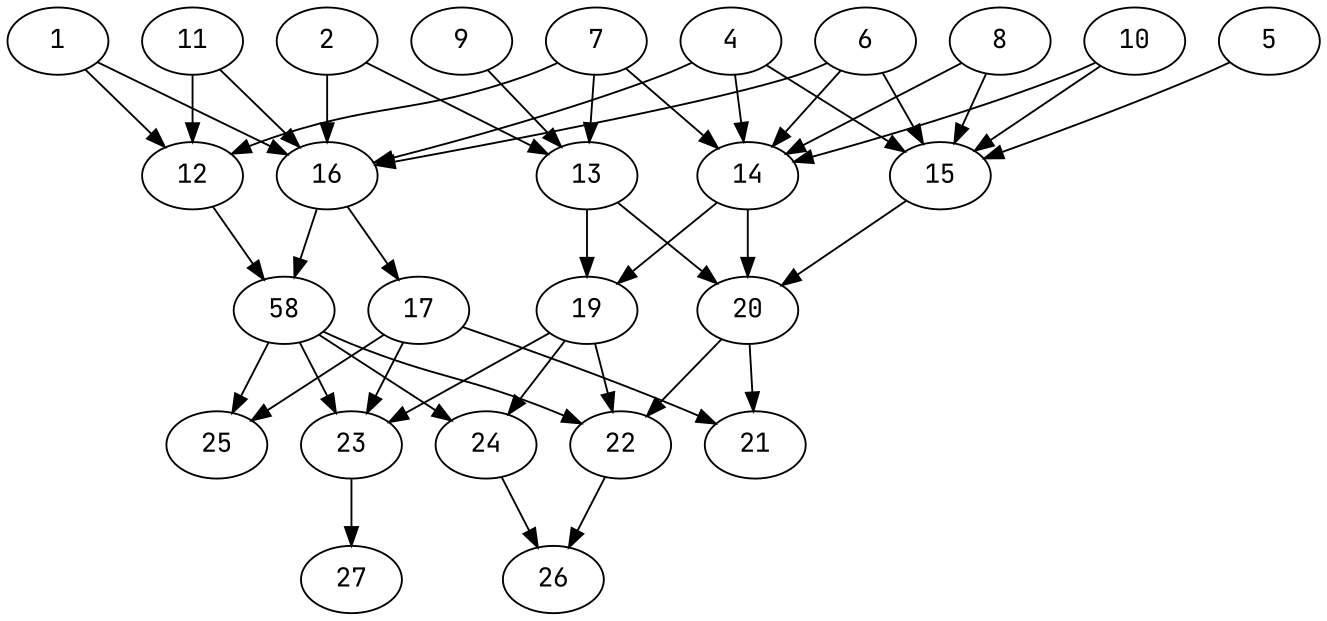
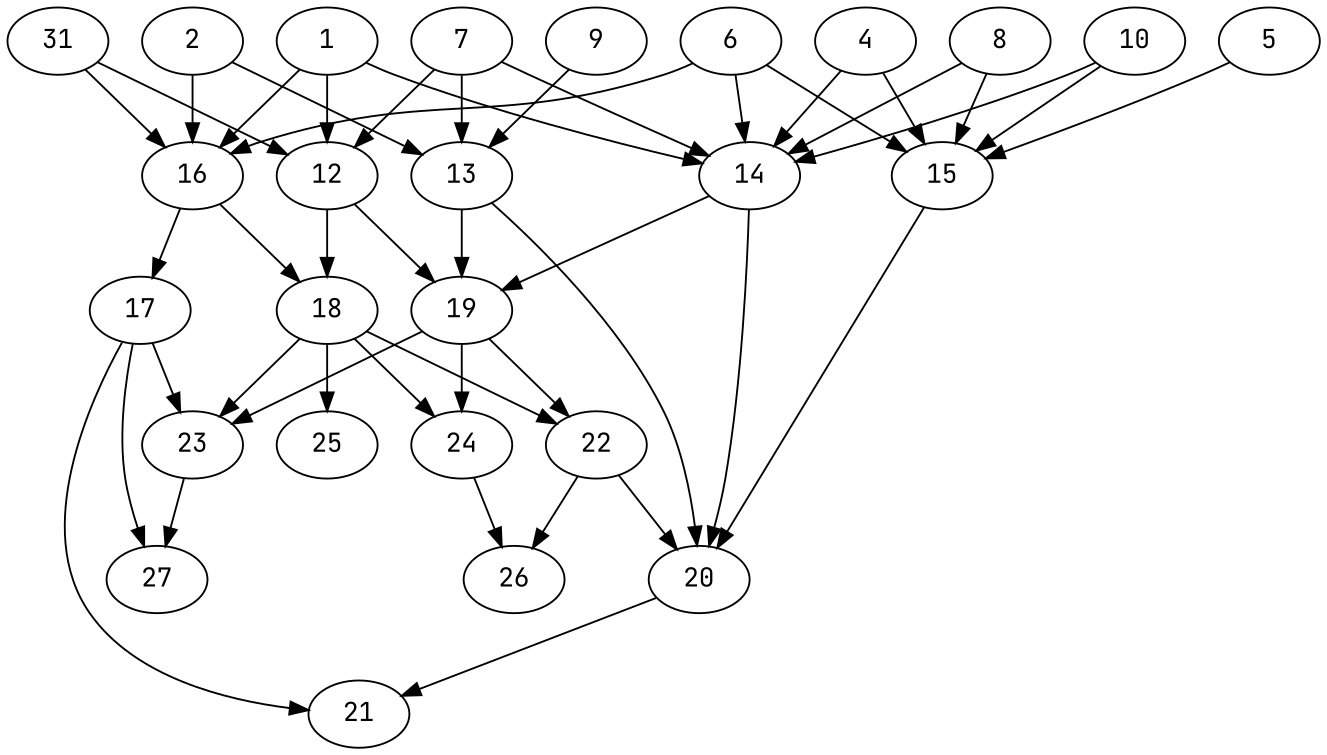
node "11": label "11" -> "31"
edge "4" -> "16": removed
edge "1" -> "14": added
edge "12" -> "19": added
node "58": label "58" -> "18"
edge "17" -> "25": now "17" -> "27"
edge "20" -> "22": reversed
